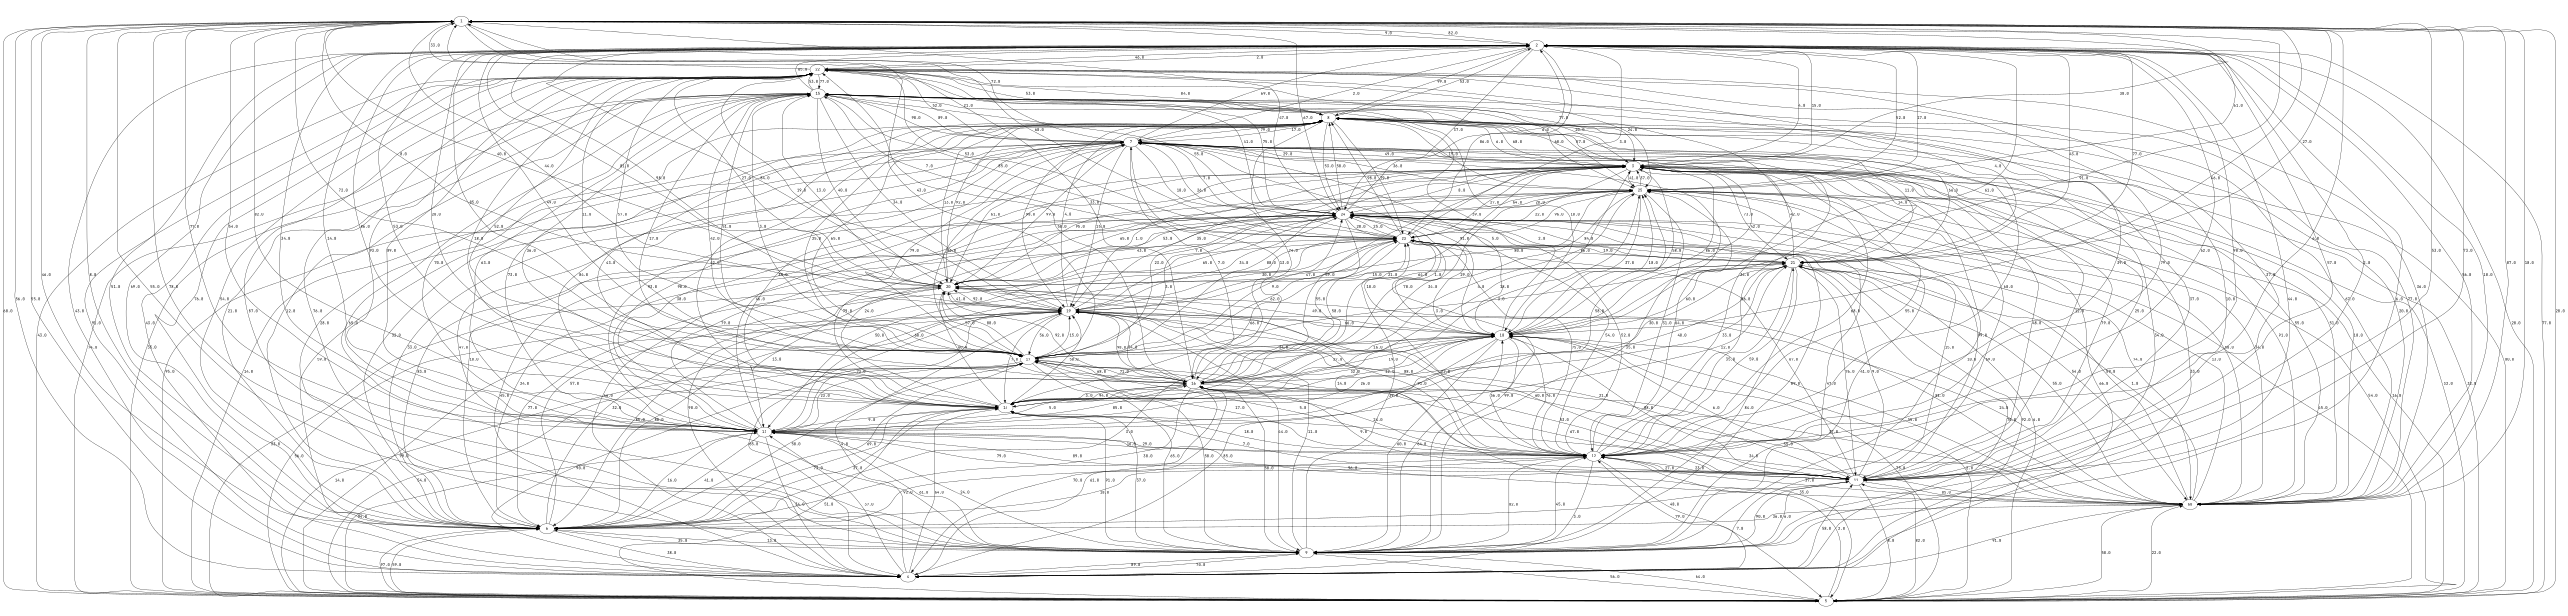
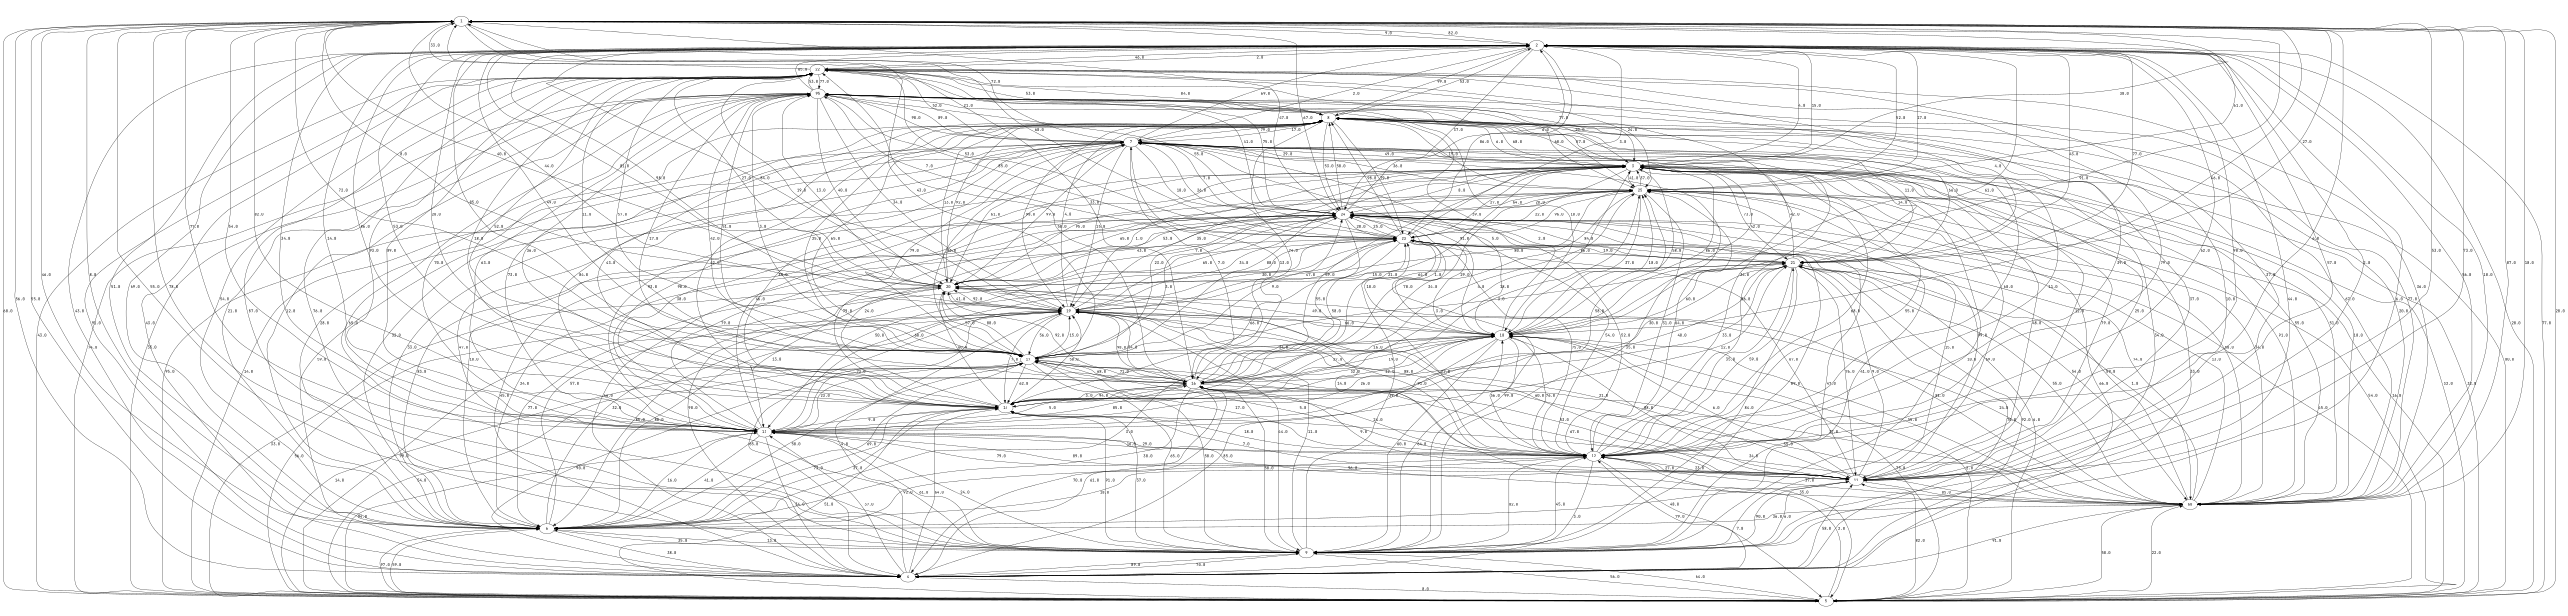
node "15": label "15" -> "95"
edge "12" -> "8": added, label "11.0"
edge "22" -> "6": removed, label "76.0"
edge "17" -> "23": now "17" -> "14"
edge "11" -> "5": now "4" -> "5"
